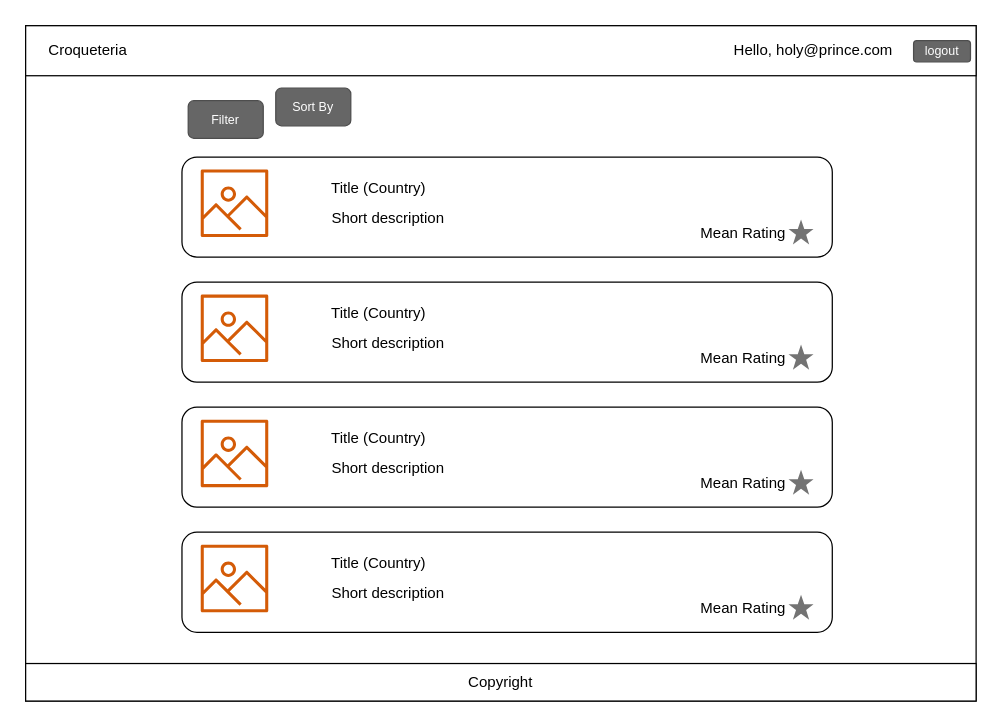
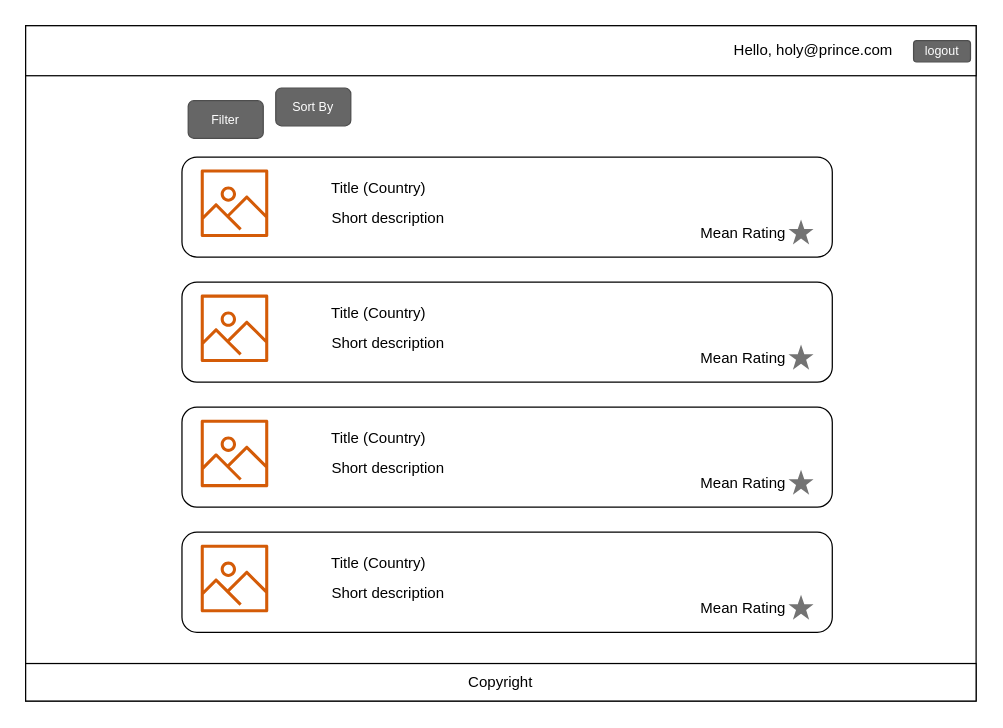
node "Croqueteria": removed
